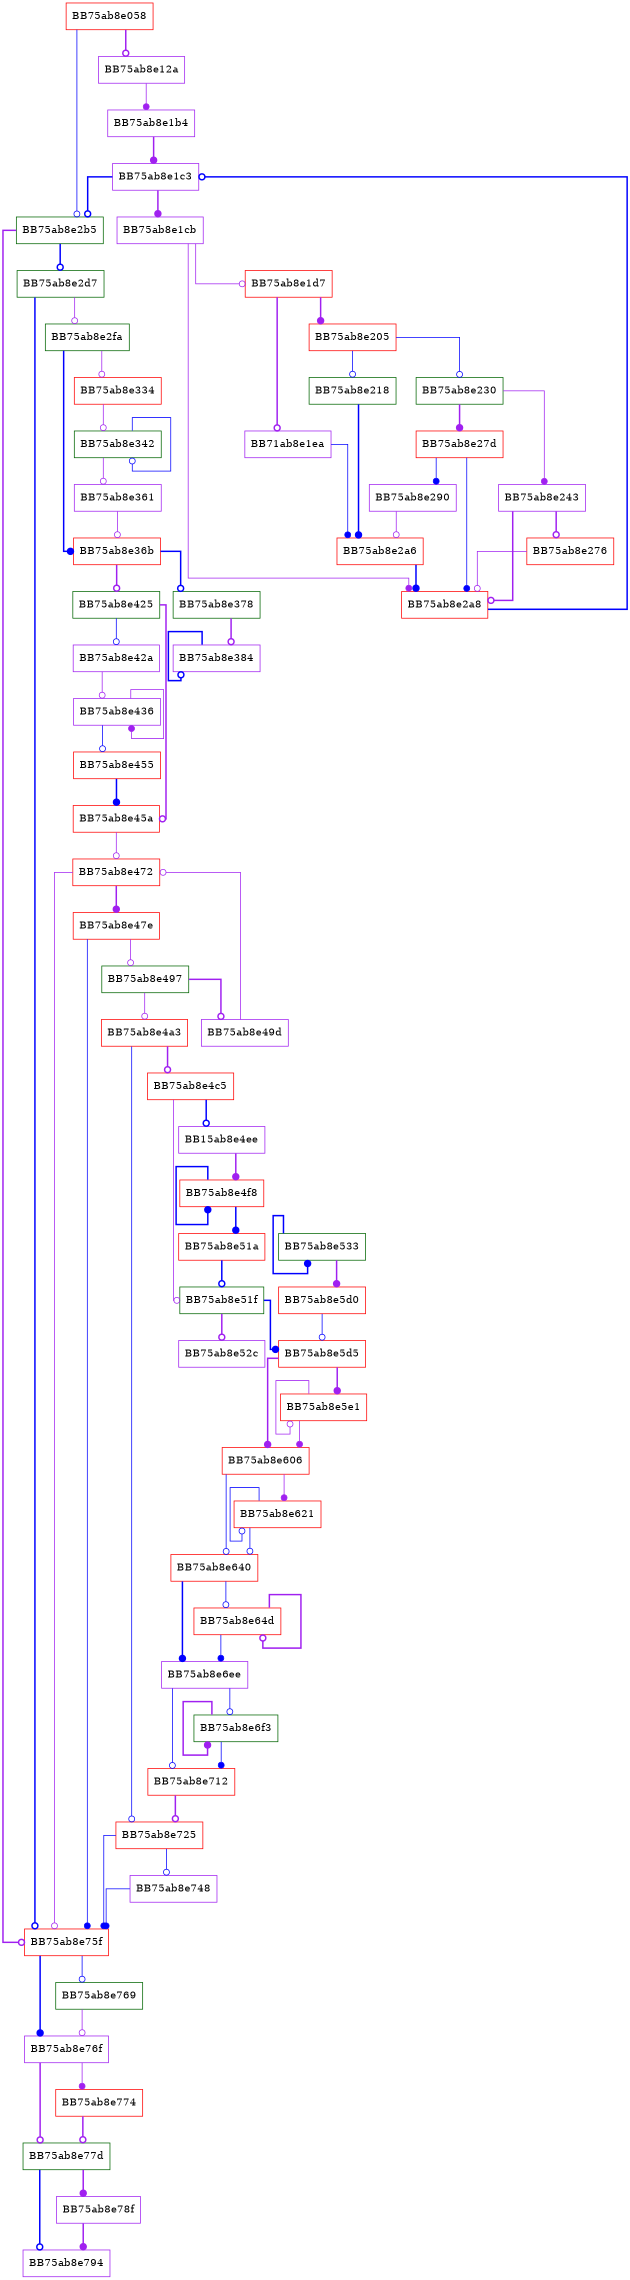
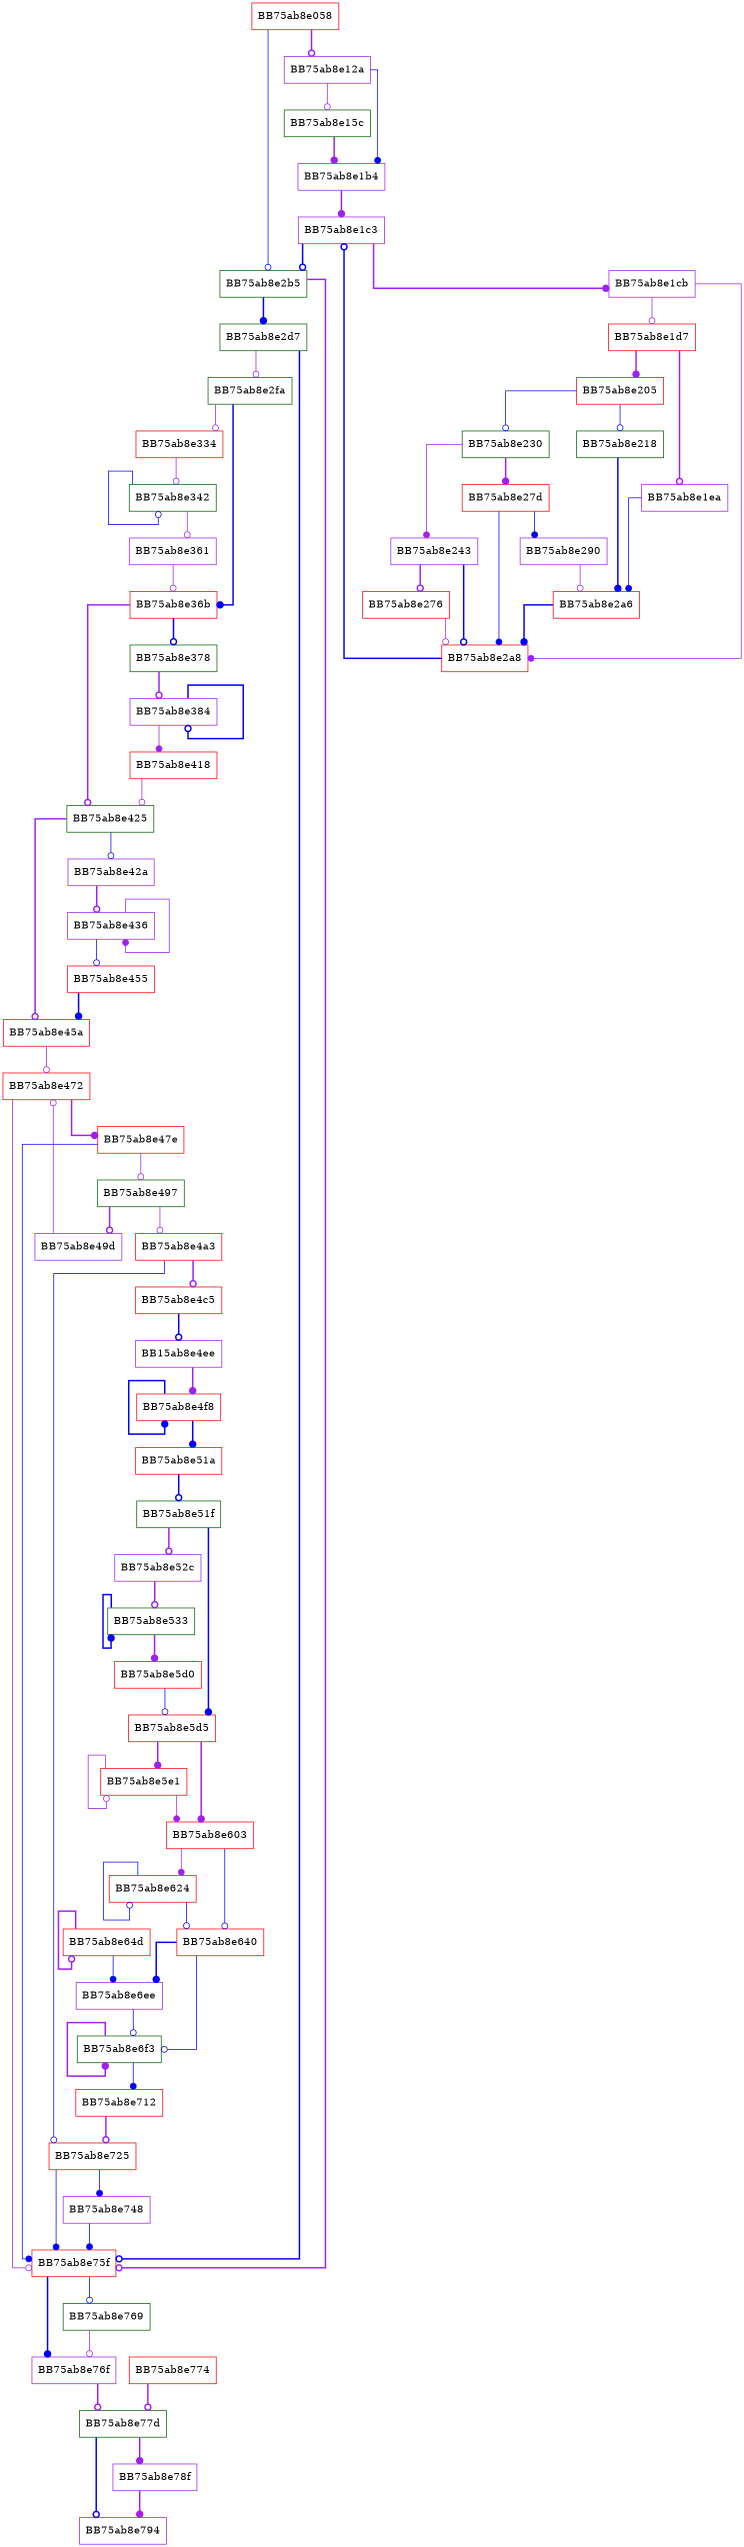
edge "BB75ab8e12a" -> "BB75ab8e1b4": color purple -> blue
node "BB75ab8e15c": added
edge "BB75ab8e2b5" -> "BB75ab8e2d7": arrowhead odot -> dot
node "BB71ab8e1ea": label "BB71ab8e1ea" -> "BB75ab8e1ea"
edge "BB75ab8e243" -> "BB75ab8e2a8": color purple -> blue
edge "BB75ab8e42a" -> "BB75ab8e436": style solid -> bold
node "BB75ab8e418": added
edge "BB75ab8e4c5" -> "BB75ab8e51f": removed
node "BB75ab8e606": label "BB75ab8e606" -> "BB75ab8e603"
node "BB75ab8e621": label "BB75ab8e621" -> "BB75ab8e624"
edge "BB75ab8e52c" -> "BB75ab8e533": added
edge "BB75ab8e640" -> "BB75ab8e64d": now "BB75ab8e640" -> "BB75ab8e6f3"
edge "BB75ab8e6ee" -> "BB75ab8e712": removed
edge "BB75ab8e725" -> "BB75ab8e748": arrowhead odot -> dot
edge "BB75ab8e76f" -> "BB75ab8e774": removed
